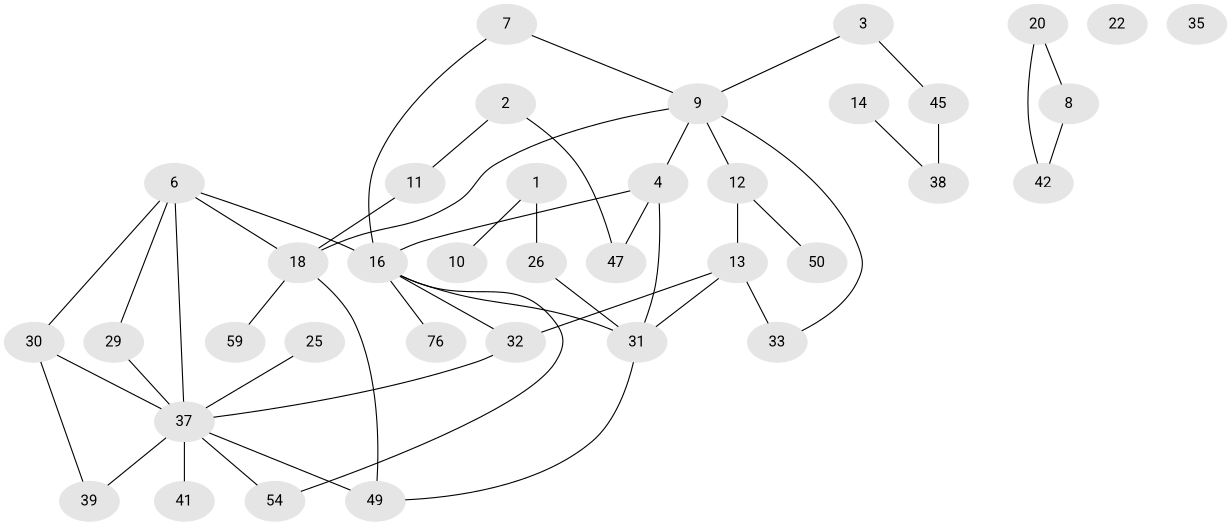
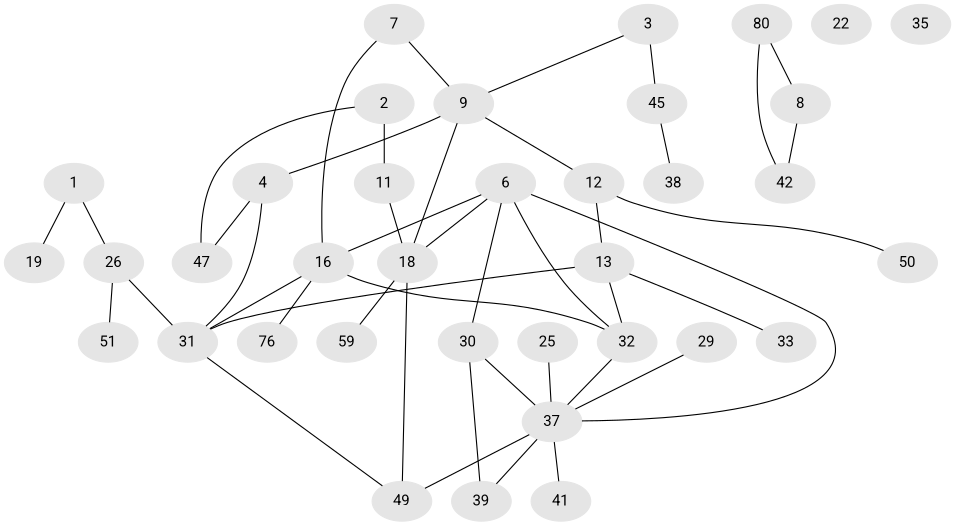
node "20": label "20" -> "80"
node "14": removed
edge "9" -- "33": removed
edge "4" -- "16": removed
edge "6" -- "29": now "6" -- "32"
node "10": label "10" -> "19"
node "51": added
node "54": removed
